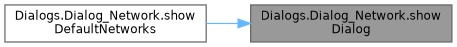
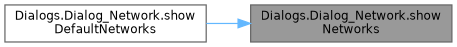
node "Dialogs.Dialog_Network.show Dialog": label "Dialogs.Dialog_Network.show Dialog" -> "Dialogs.Dialog_Network.show Networks"
